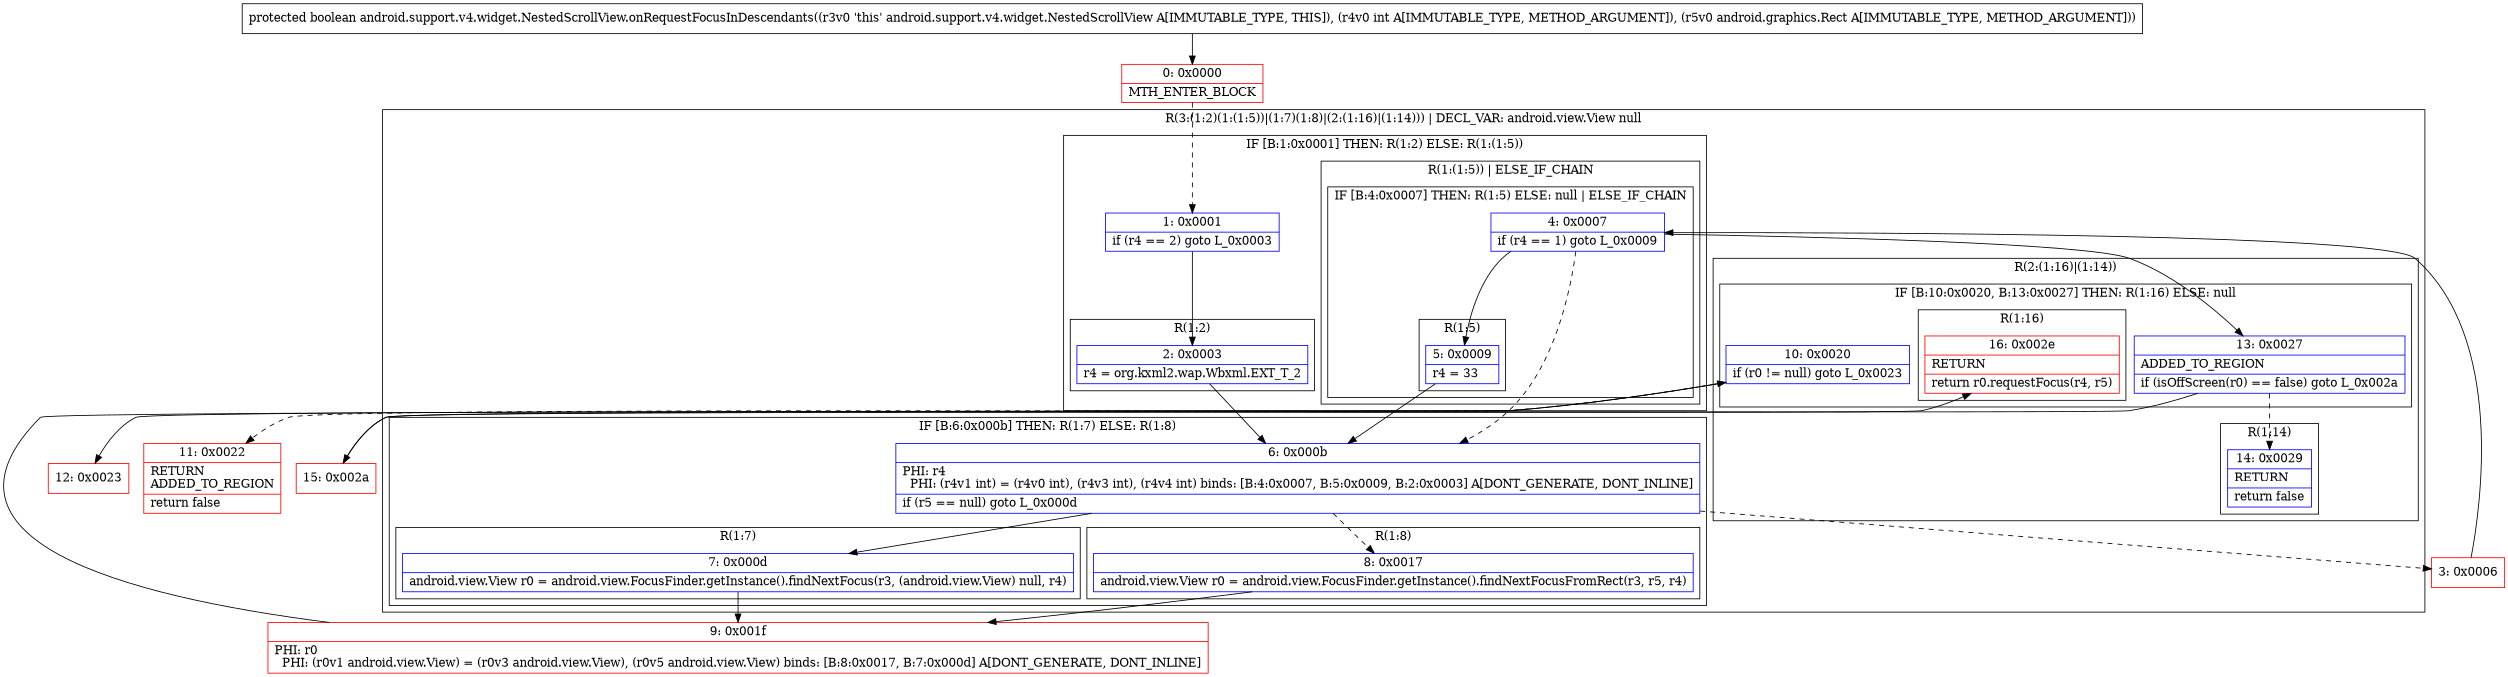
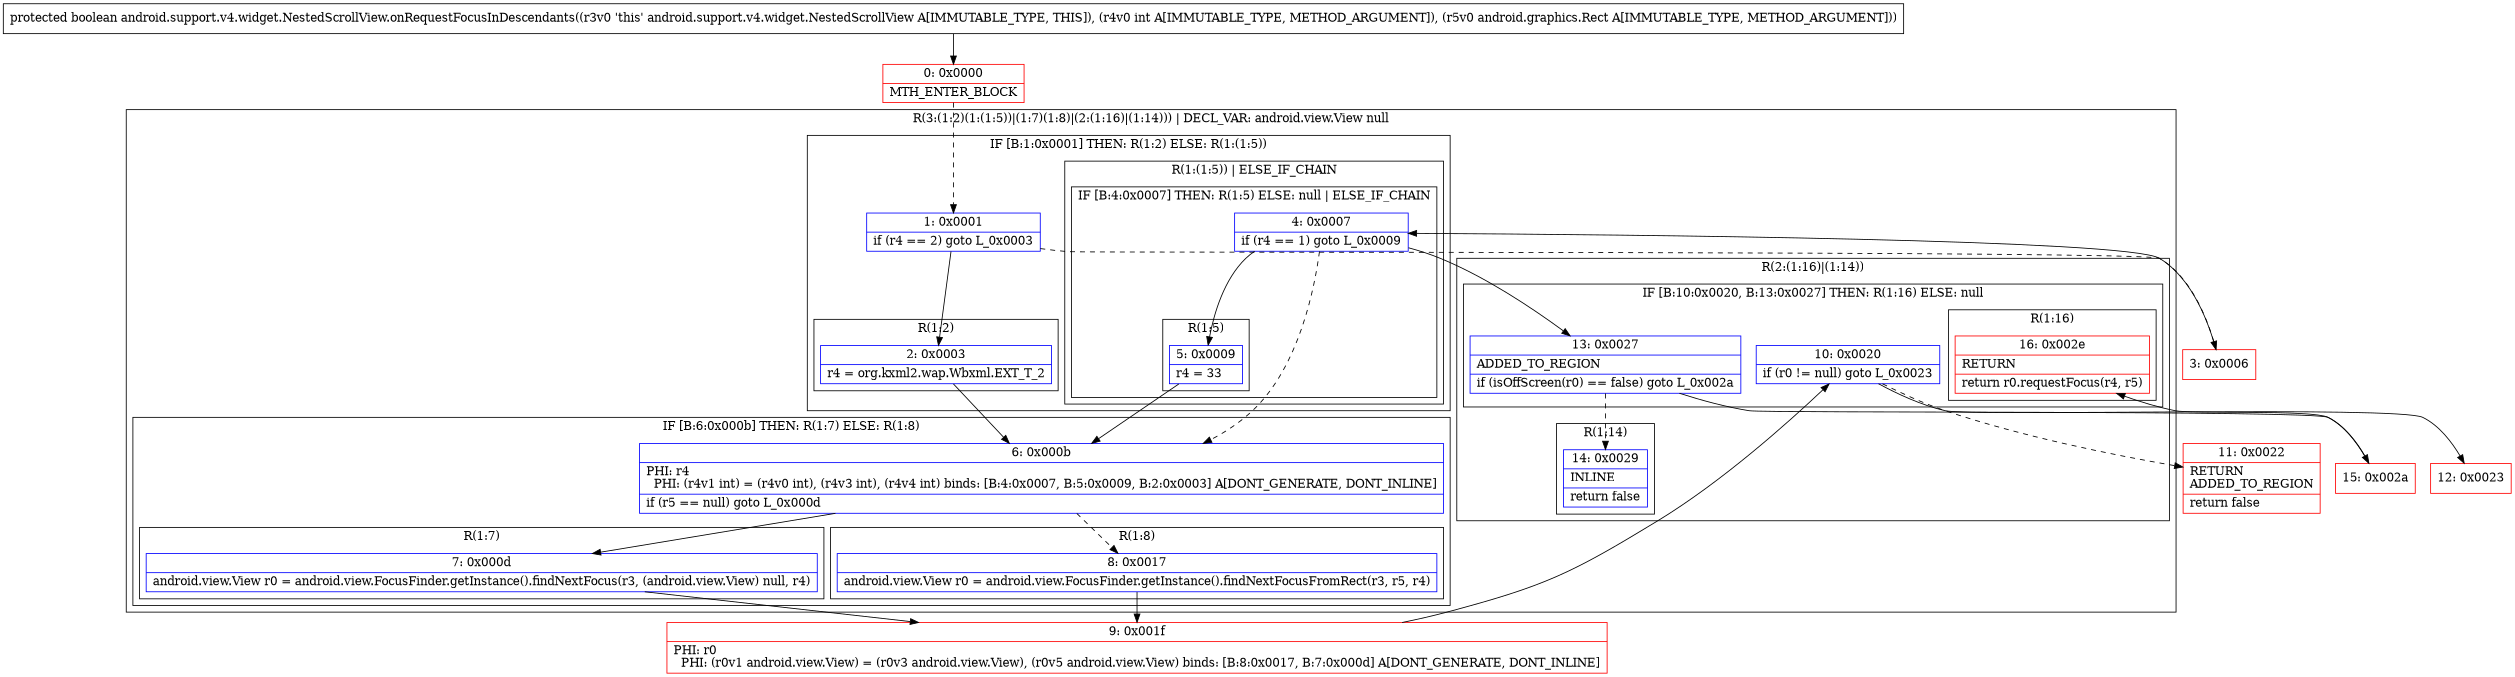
node "14: 0x0029": text "RETURN" -> "INLINE"
edge "6: 0x000b" -> "3: 0x0006": now "1: 0x0001" -> "3: 0x0006"
